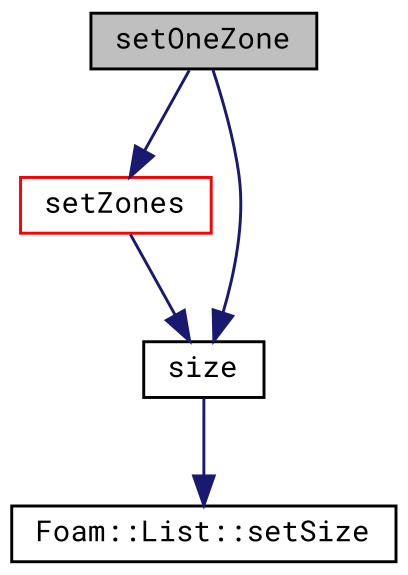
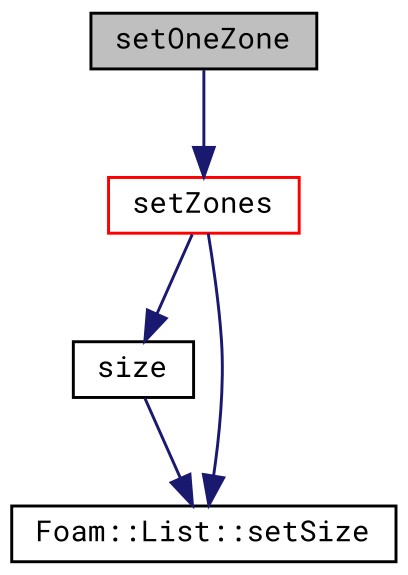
edge "setOneZone" -> "size": removed
edge "setZones" -> "Foam::List::setSize": added
